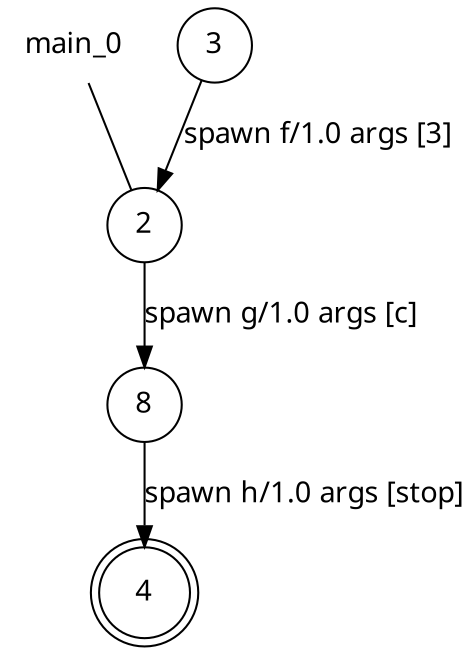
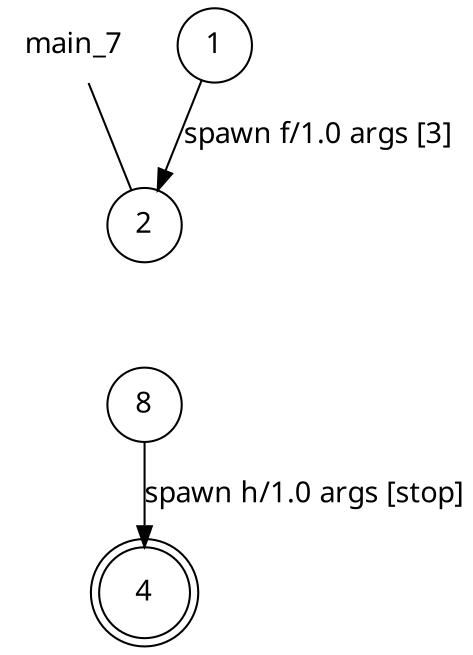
node "main_0": label "main_0" -> "main_7"
node "3": label "3" -> "1"
edge "2" -> "8": removed, label "spawn g/1.0 args [c]"
